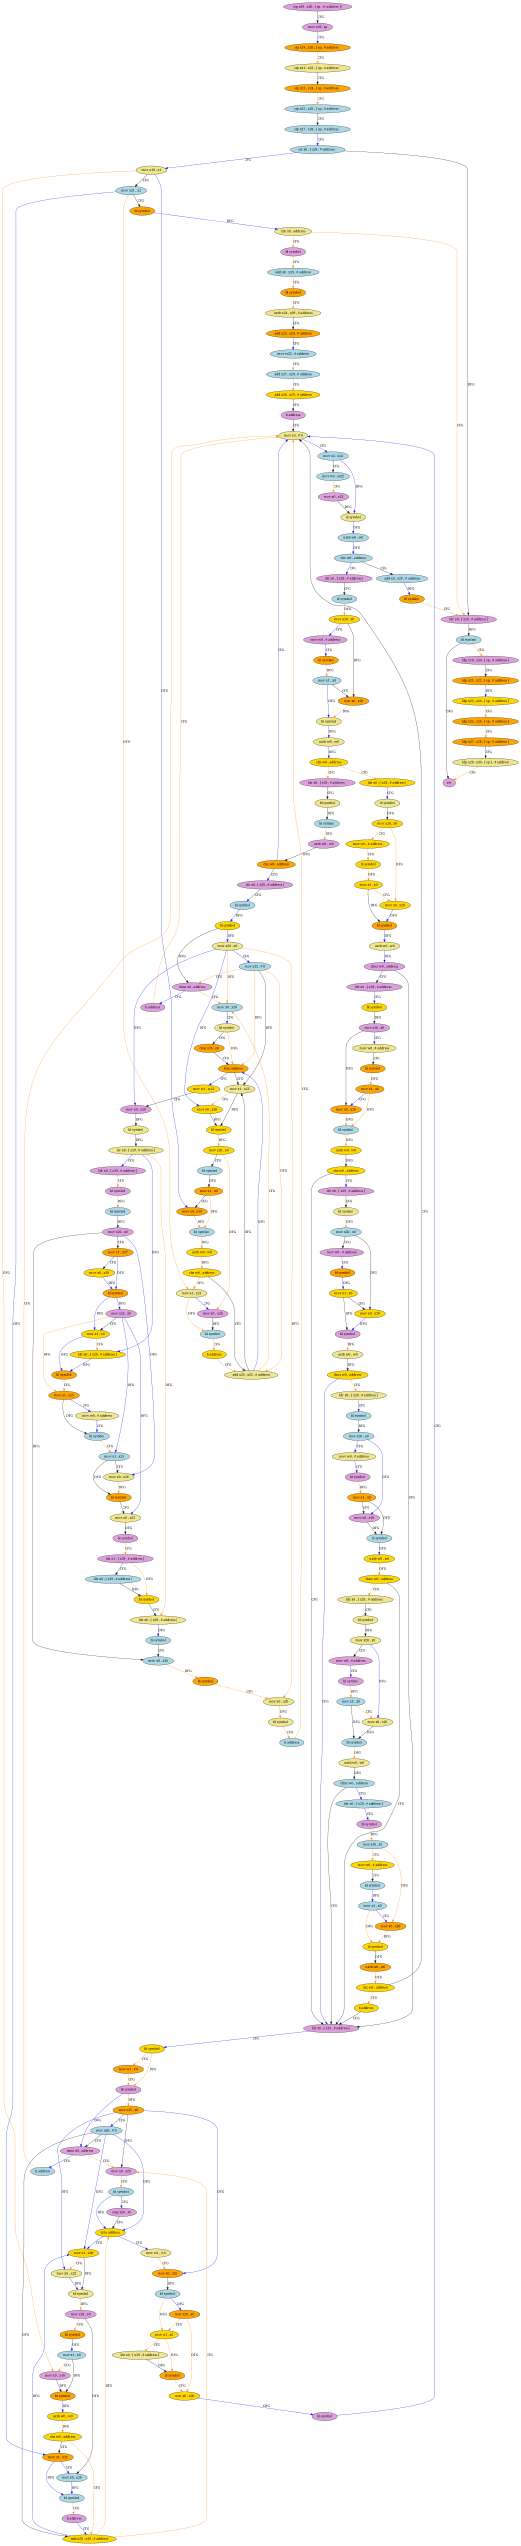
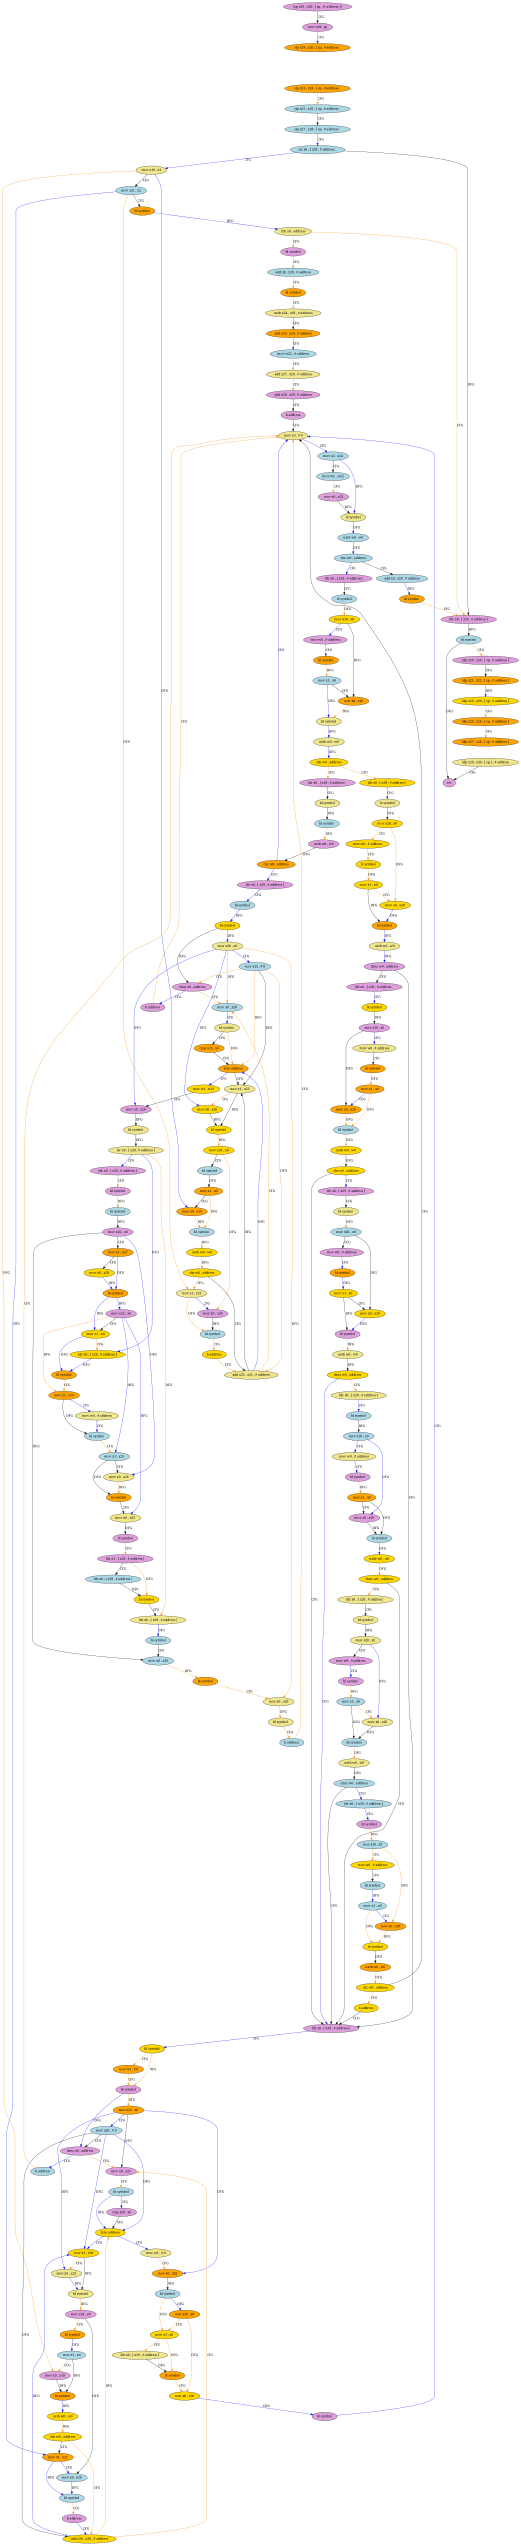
node "stp x21 , x22 , [ sp , # address ]": removed
node "add x27 , x29 , # address": fillcolor lightblue -> khaki
node "add x28 , x29 , # address": fillcolor gold -> plum
edge "ldp x27 , x28 , [ sp , # address ]" -> "ldp x29 , x30 , [ sp ] , # address": removed, label "CFG"
edge "ldp x29 , x30 , [ sp ] , # address" -> "ret": color darkorange -> black
